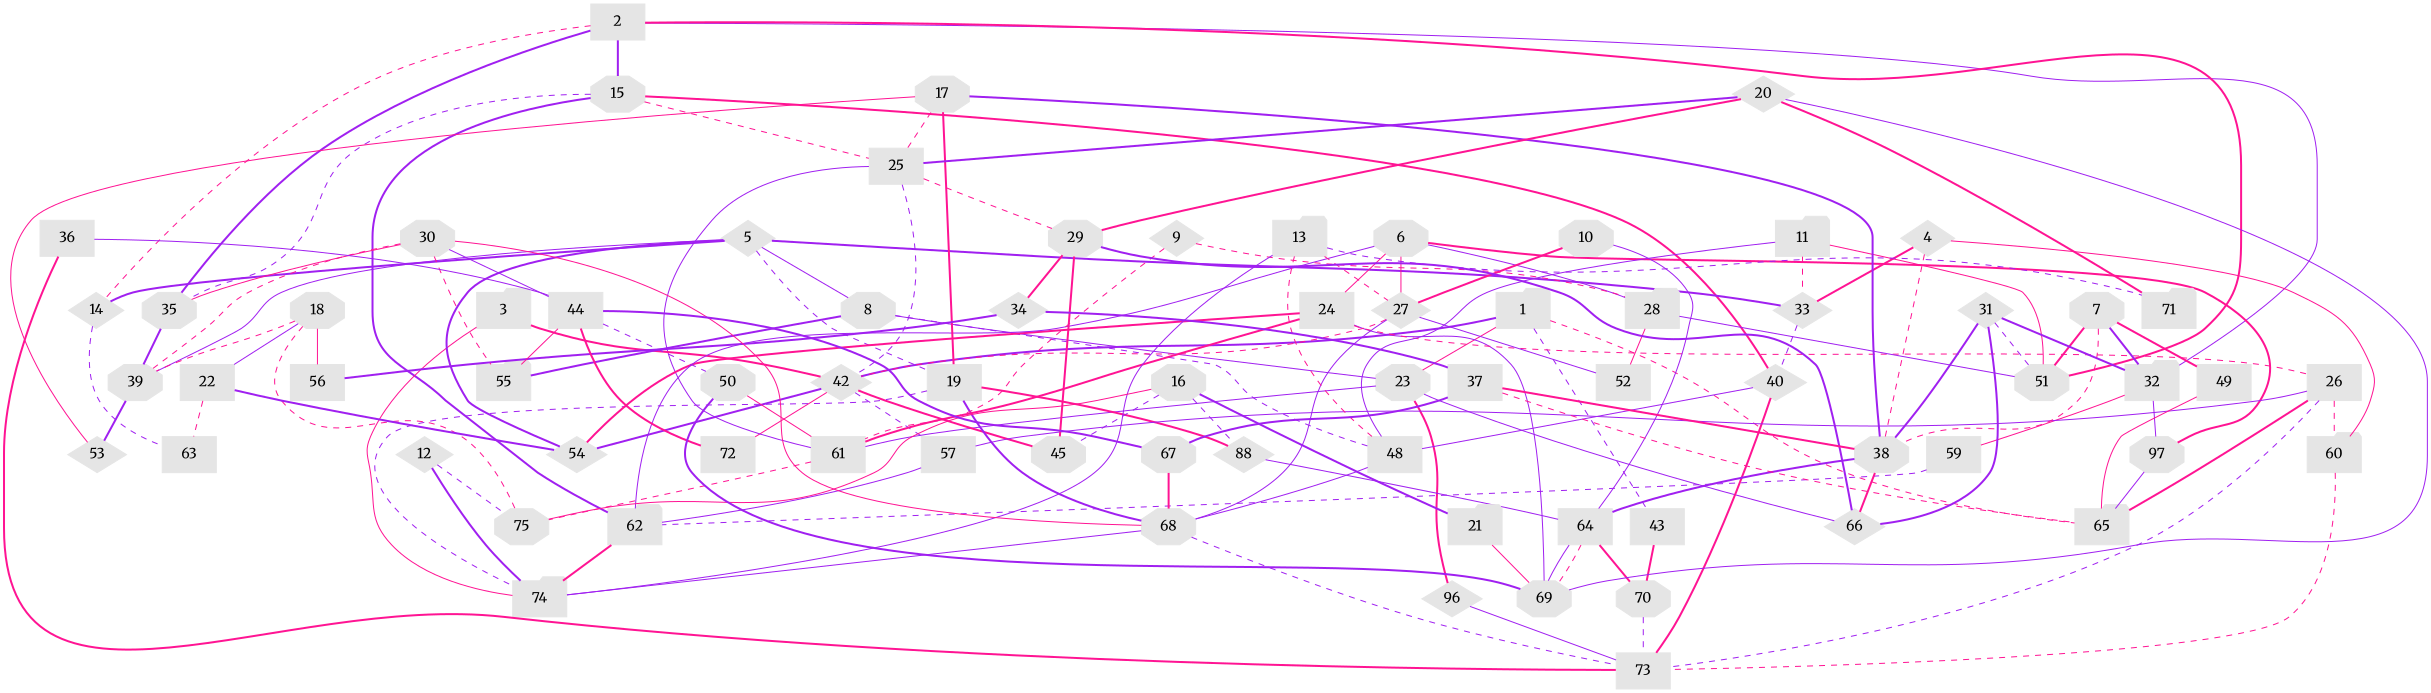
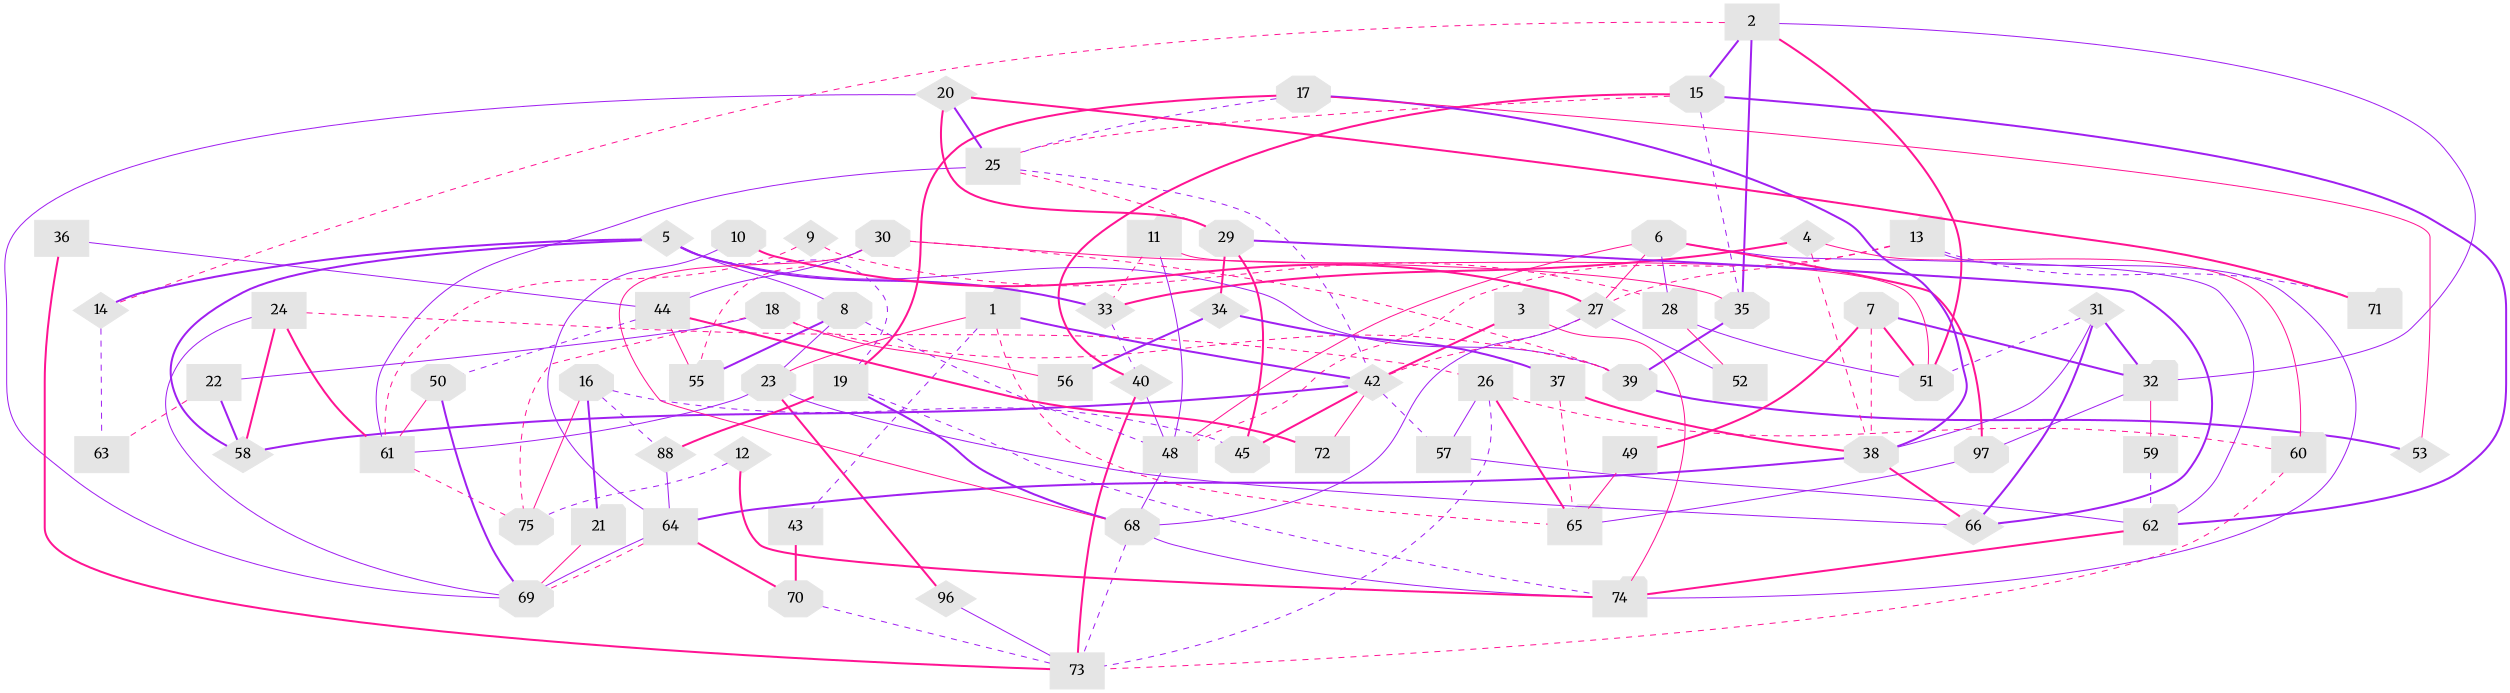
edge "17" -- "25": color deeppink -> purple
edge "6" -- "24": now "6" -- "48"
edge "31" -- "38": style bold -> solid
node "54": label "54" -> "58"
node "67": removed
edge "12" -- "74": color purple -> deeppink
